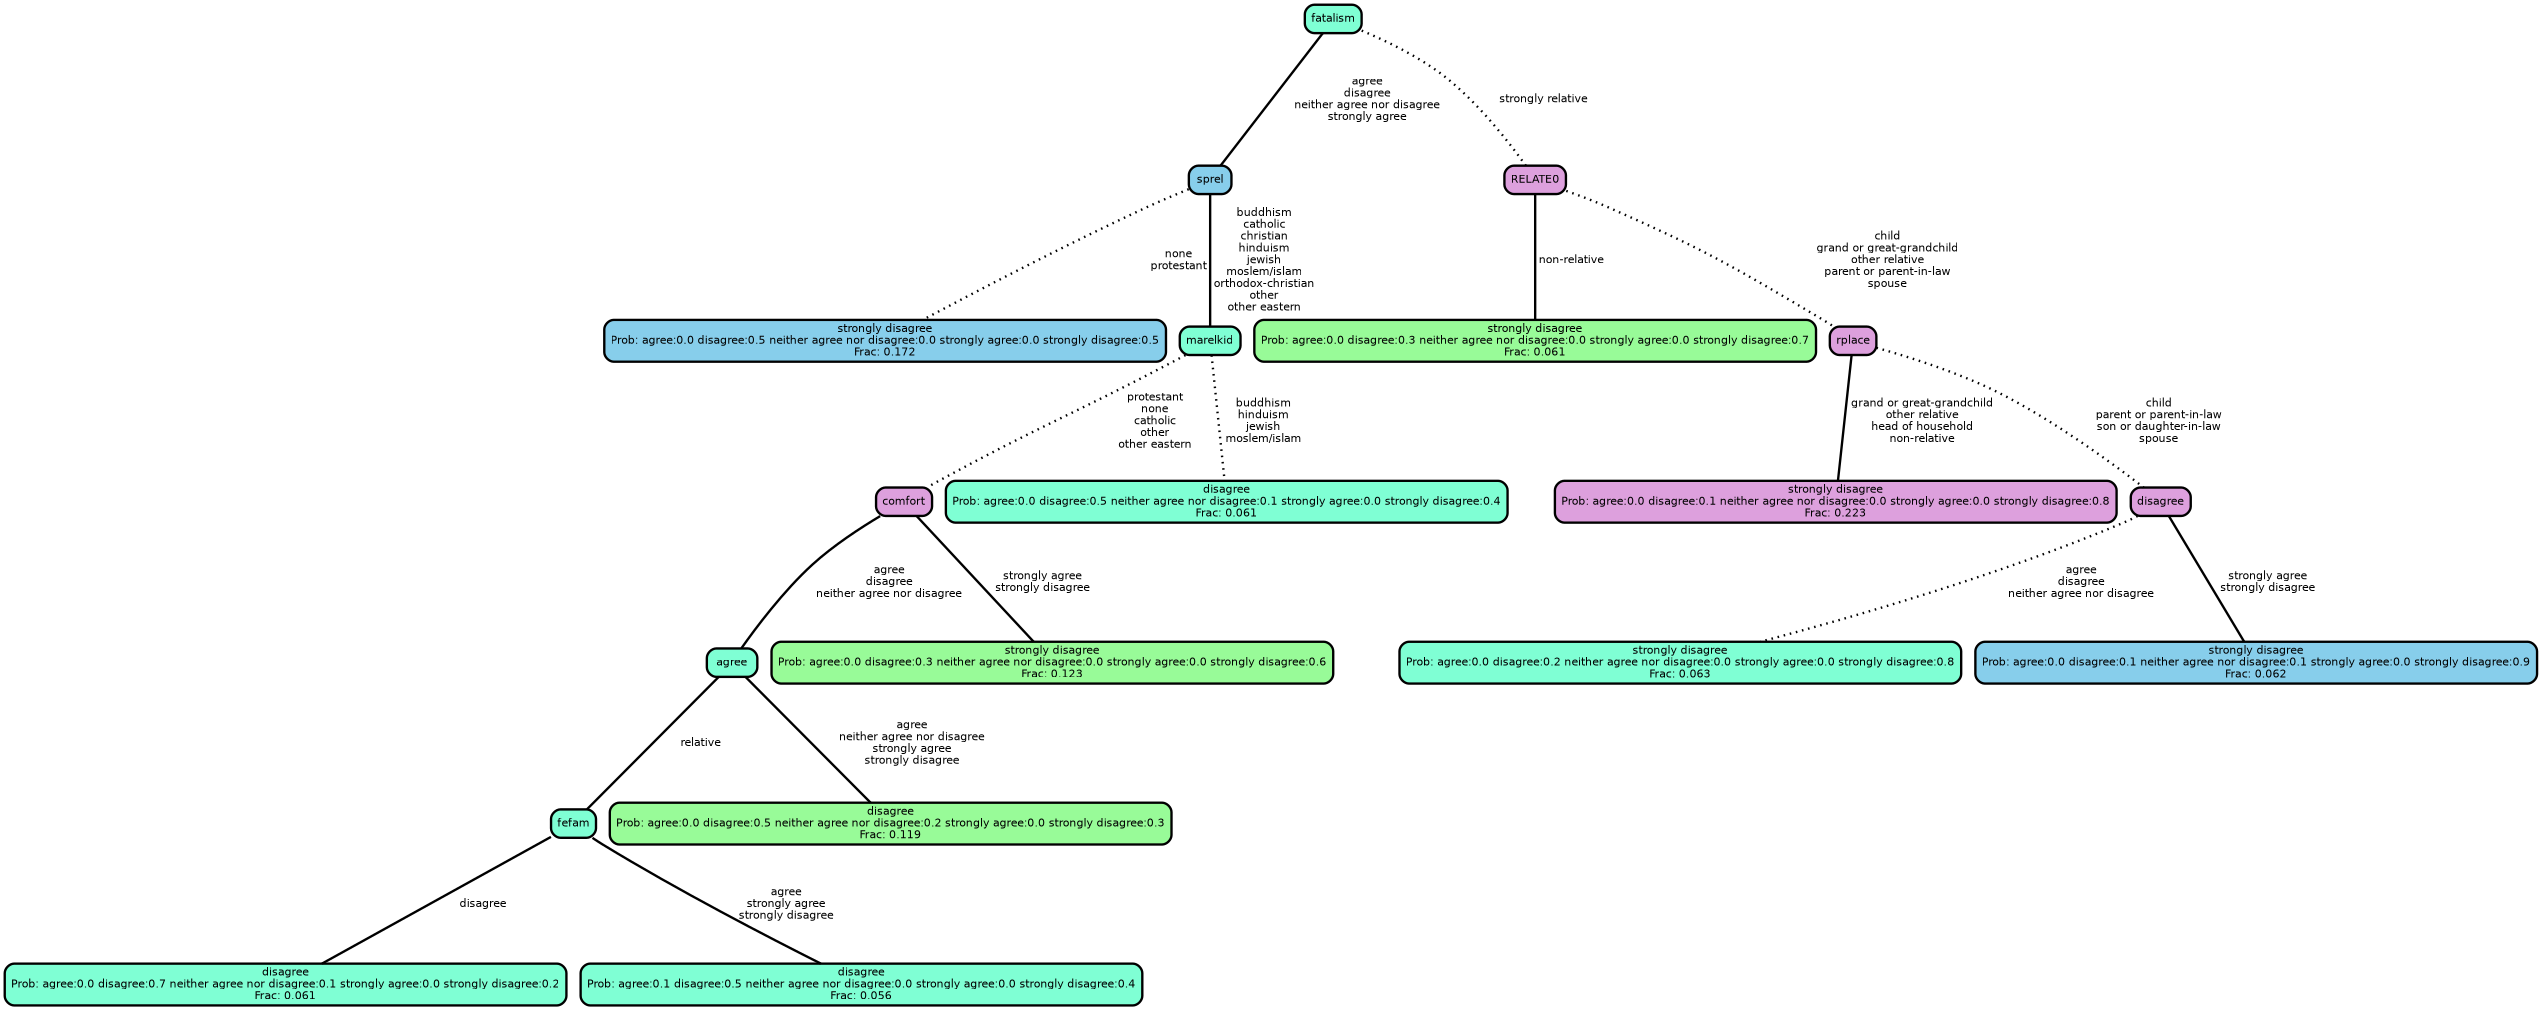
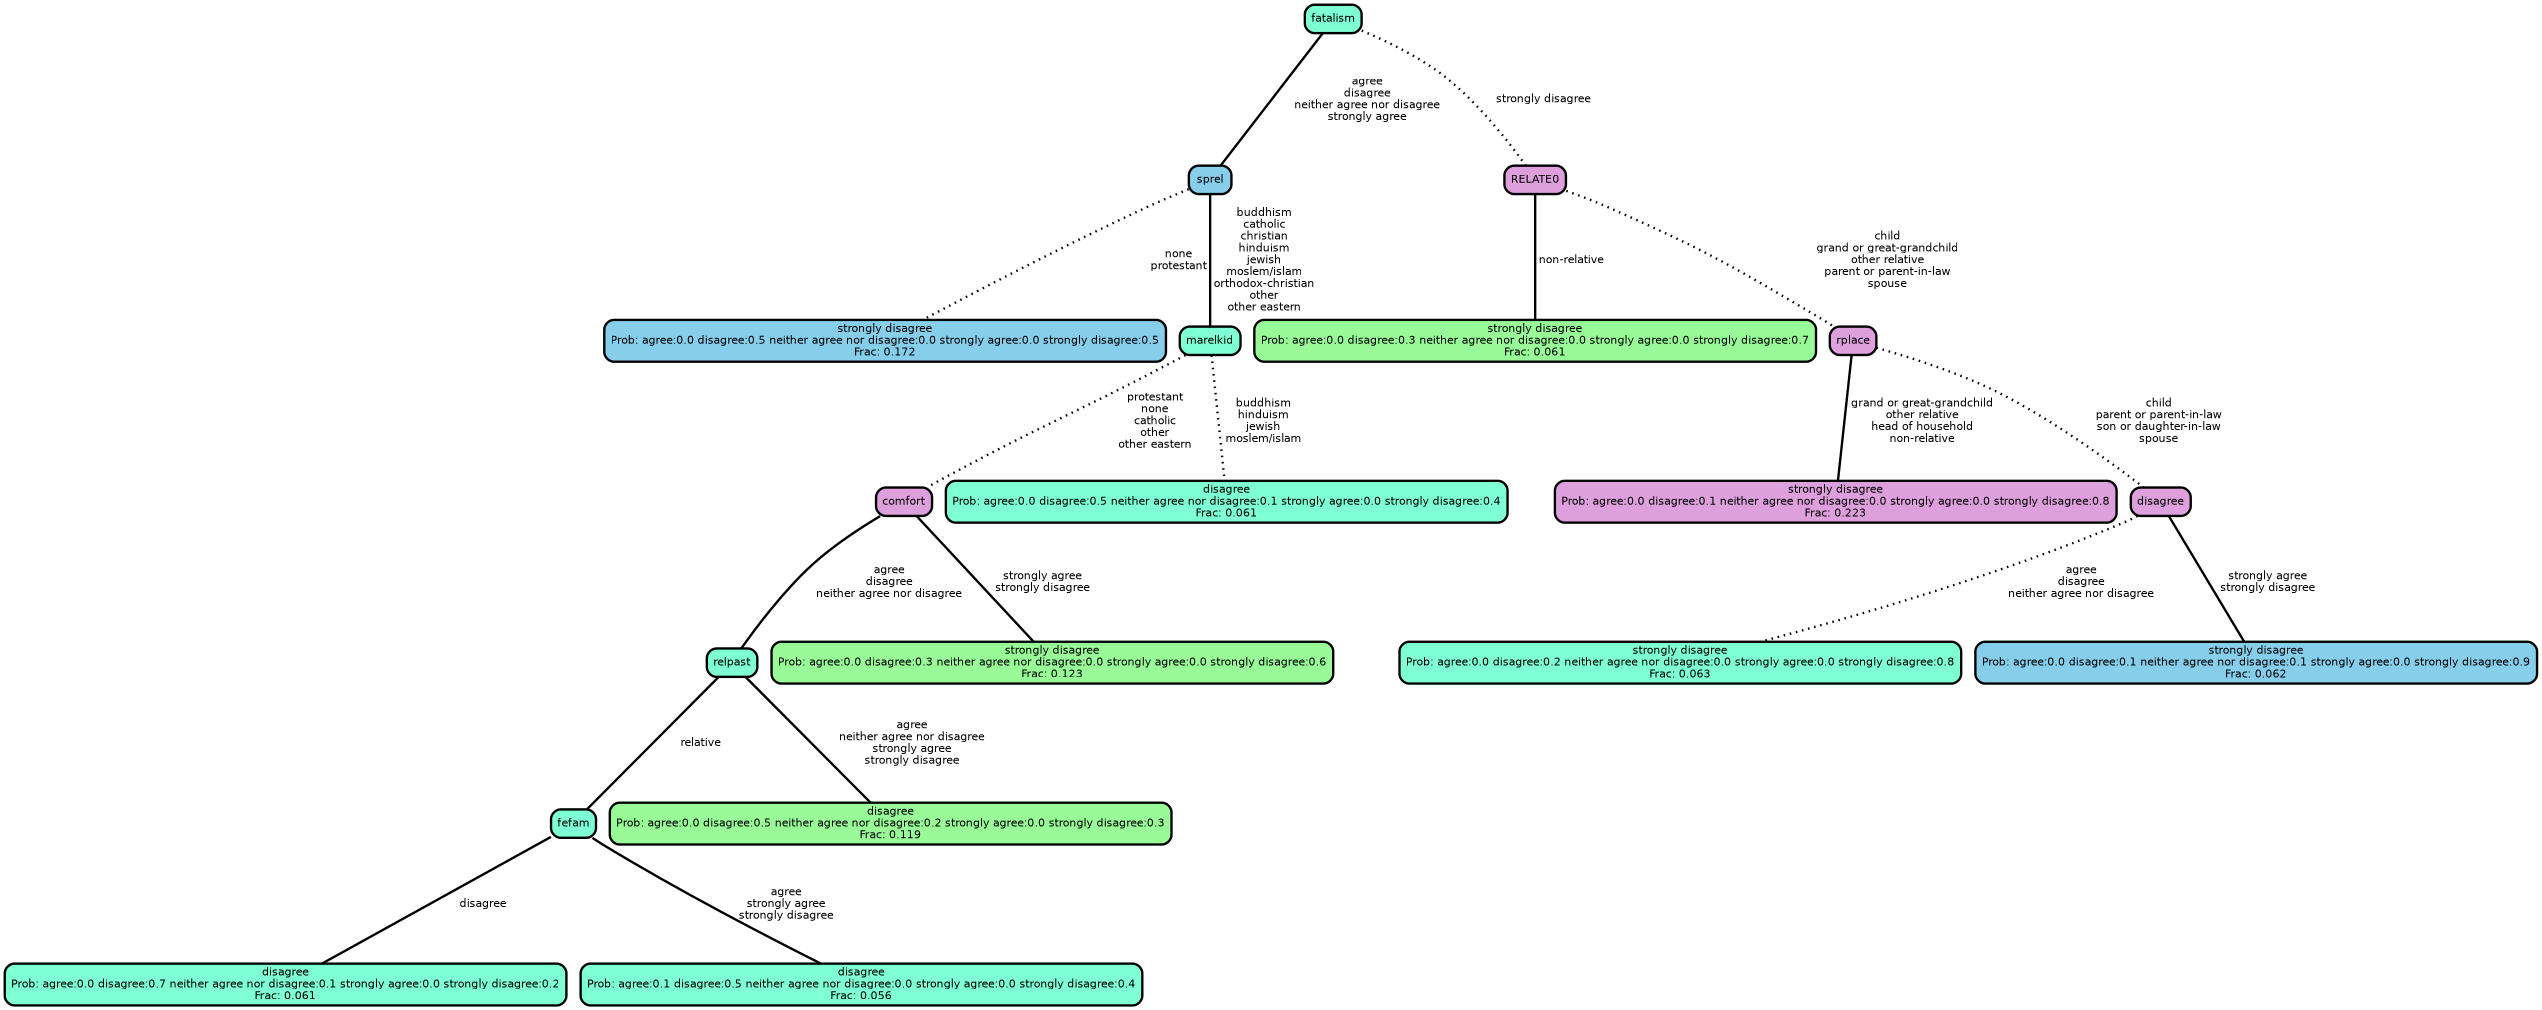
edge "fatalism" -- "RELATE0": label " strongly relative" -> " strongly disagree"
node "agree": label "agree" -> "relpast"
